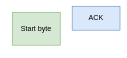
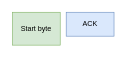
node "ACK": moved (96, 18) -> (90, 24)
